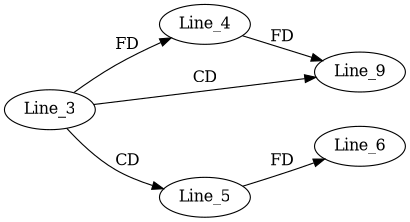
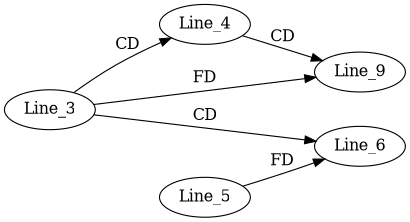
edge "Line_4" -> "Line_9": label "FD" -> "CD"
edge "Line_3" -> "Line_4": label "FD" -> "CD"
edge "Line_3" -> "Line_9": label "CD" -> "FD"
edge "Line_3" -> "Line_5": now "Line_3" -> "Line_6"
